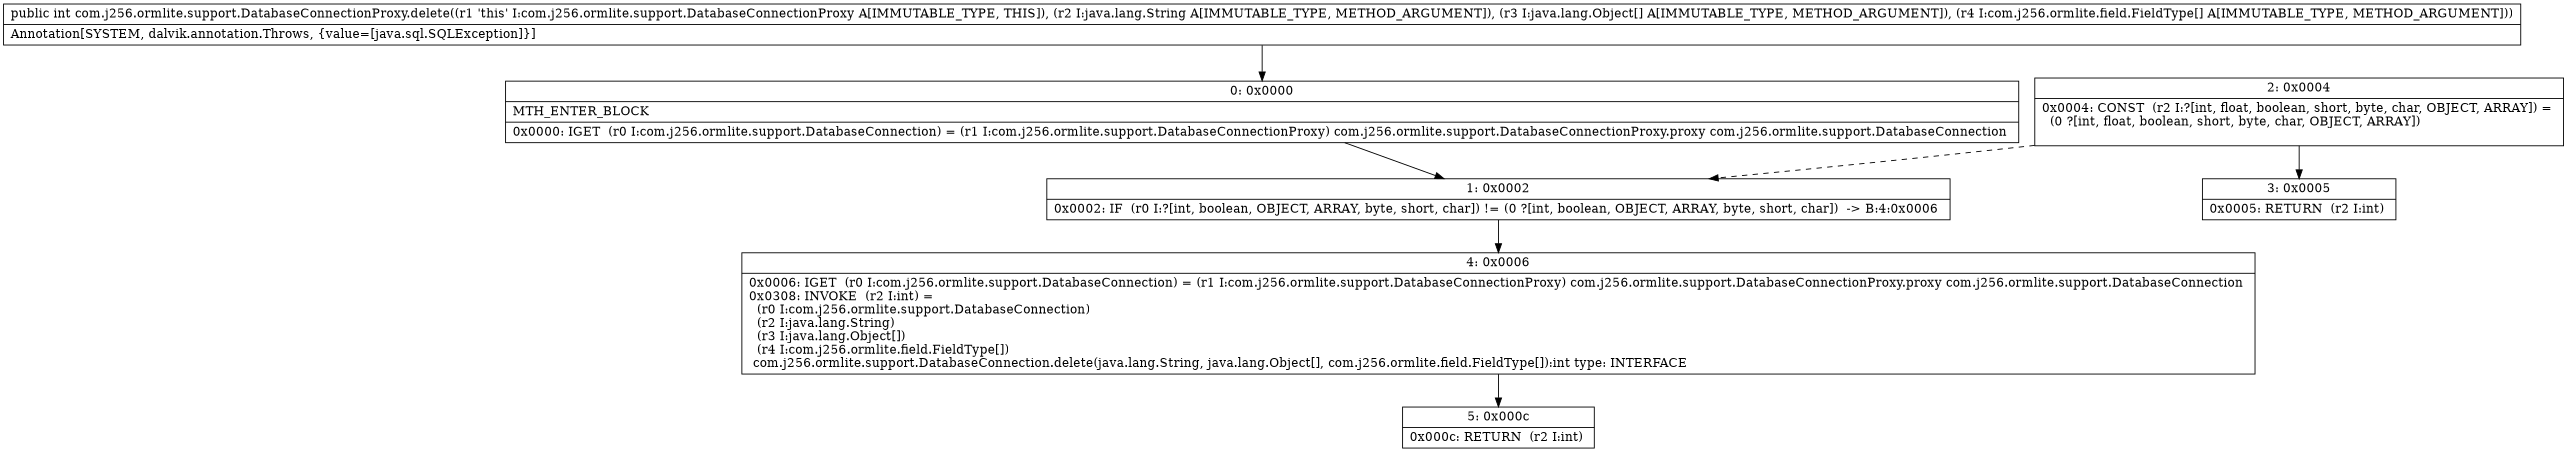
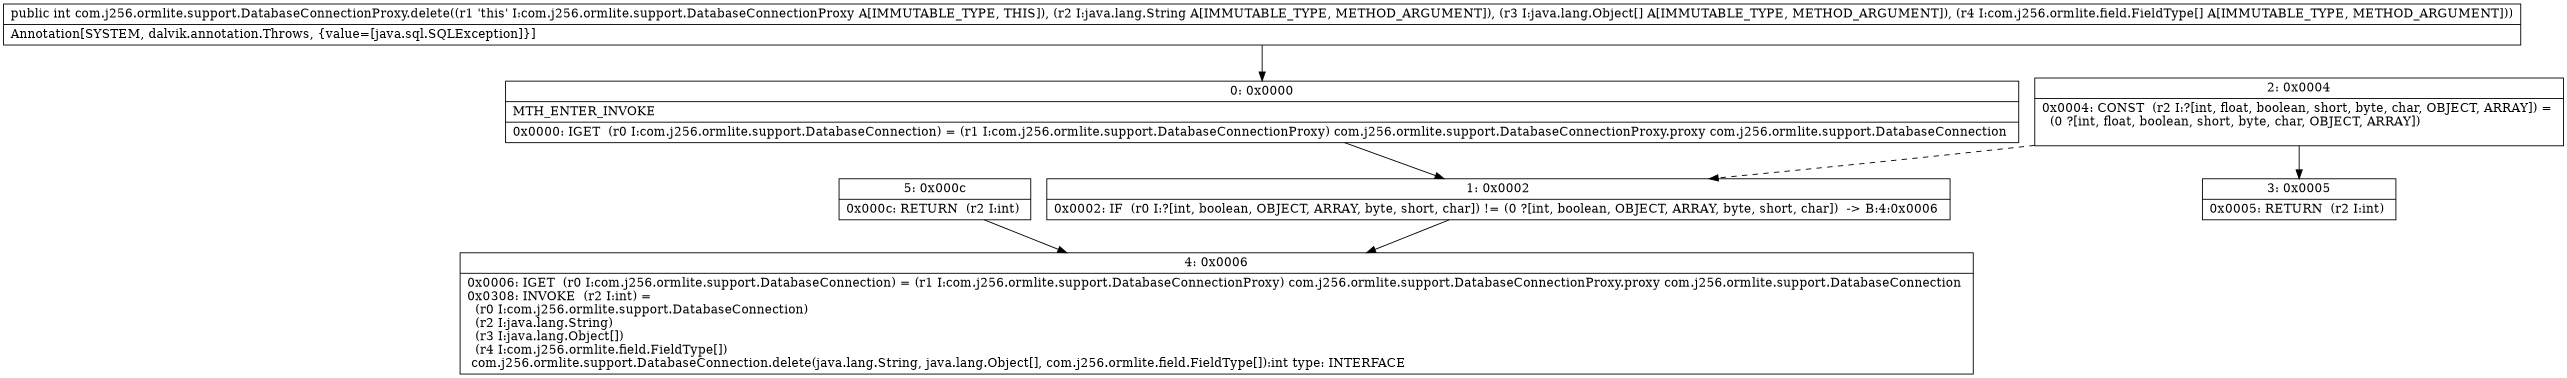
node "0: 0x0000": text "MTH_ENTER_BLOCK" -> "MTH_ENTER_INVOKE"
edge "4: 0x0006" -> "5: 0x000c": reversed
